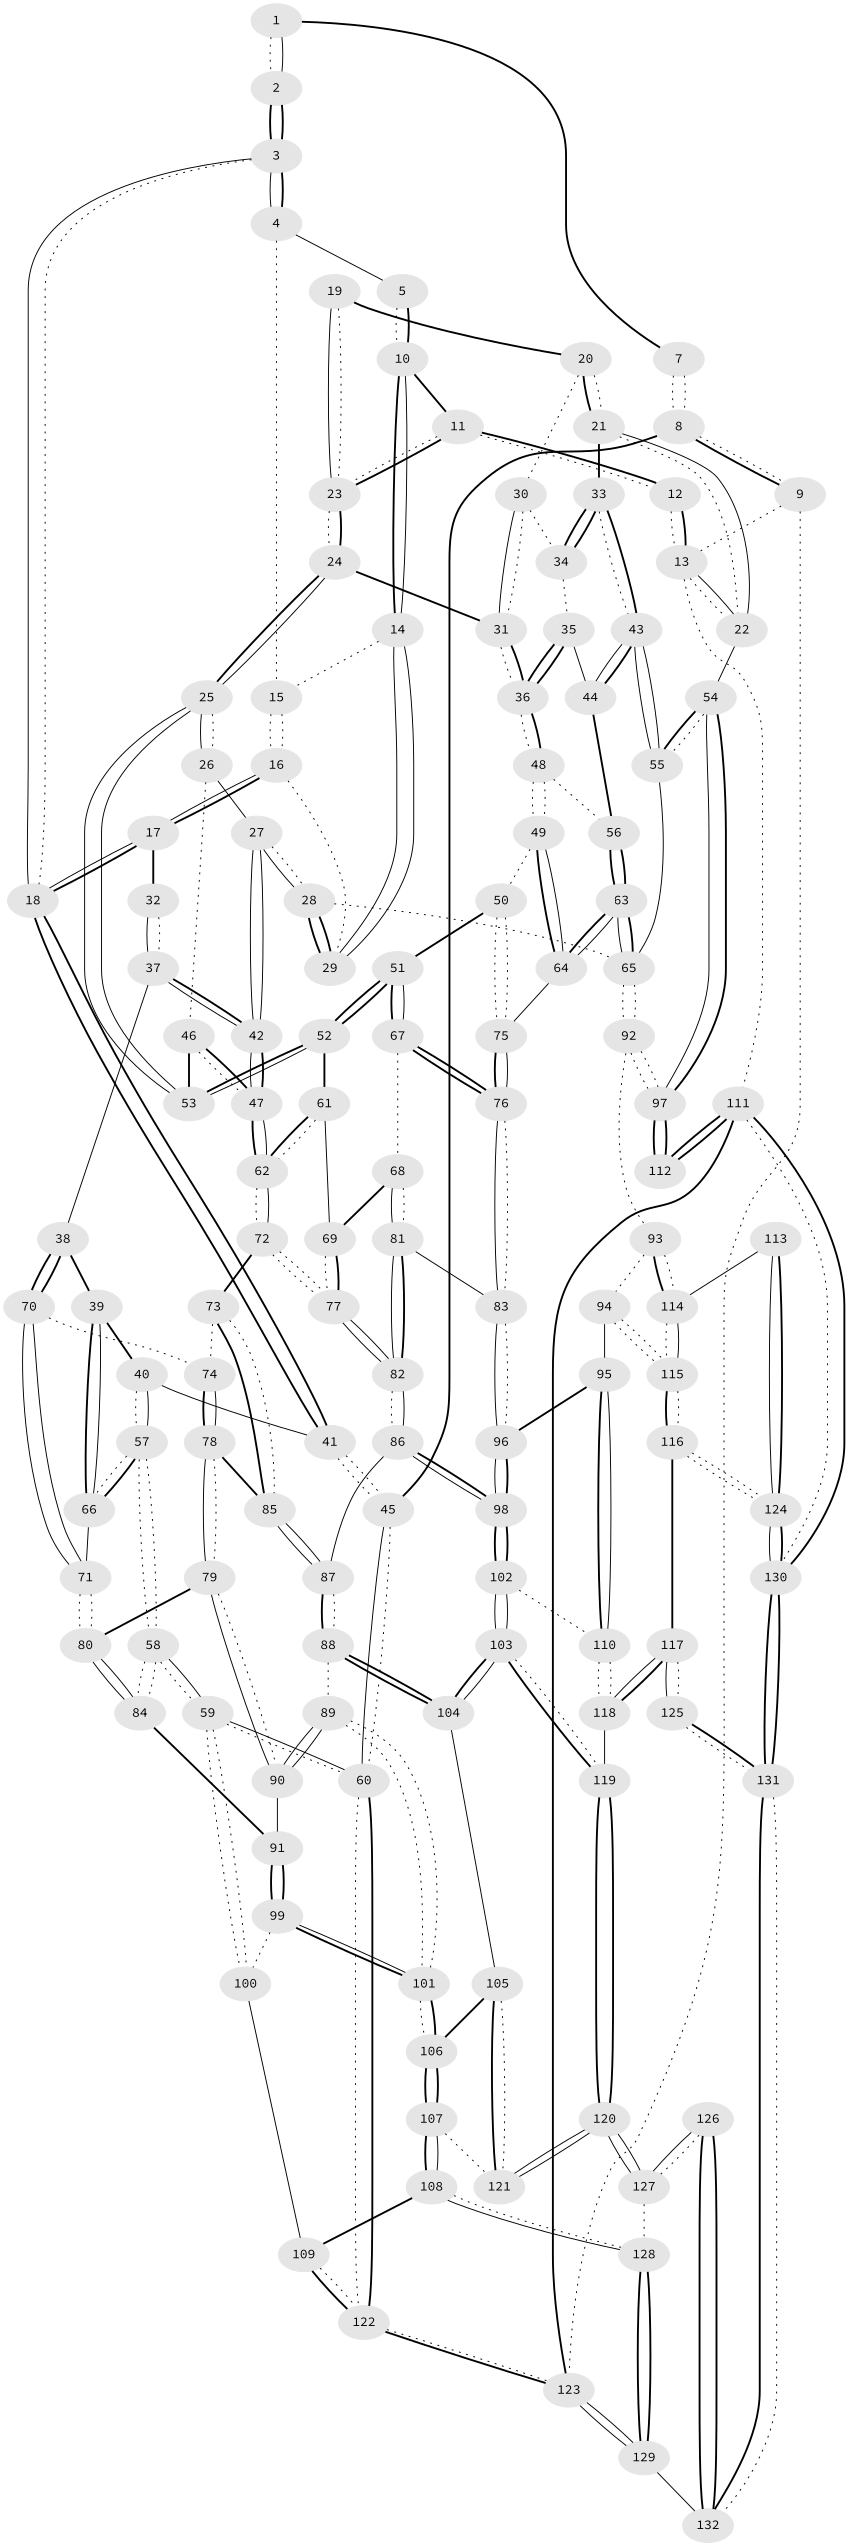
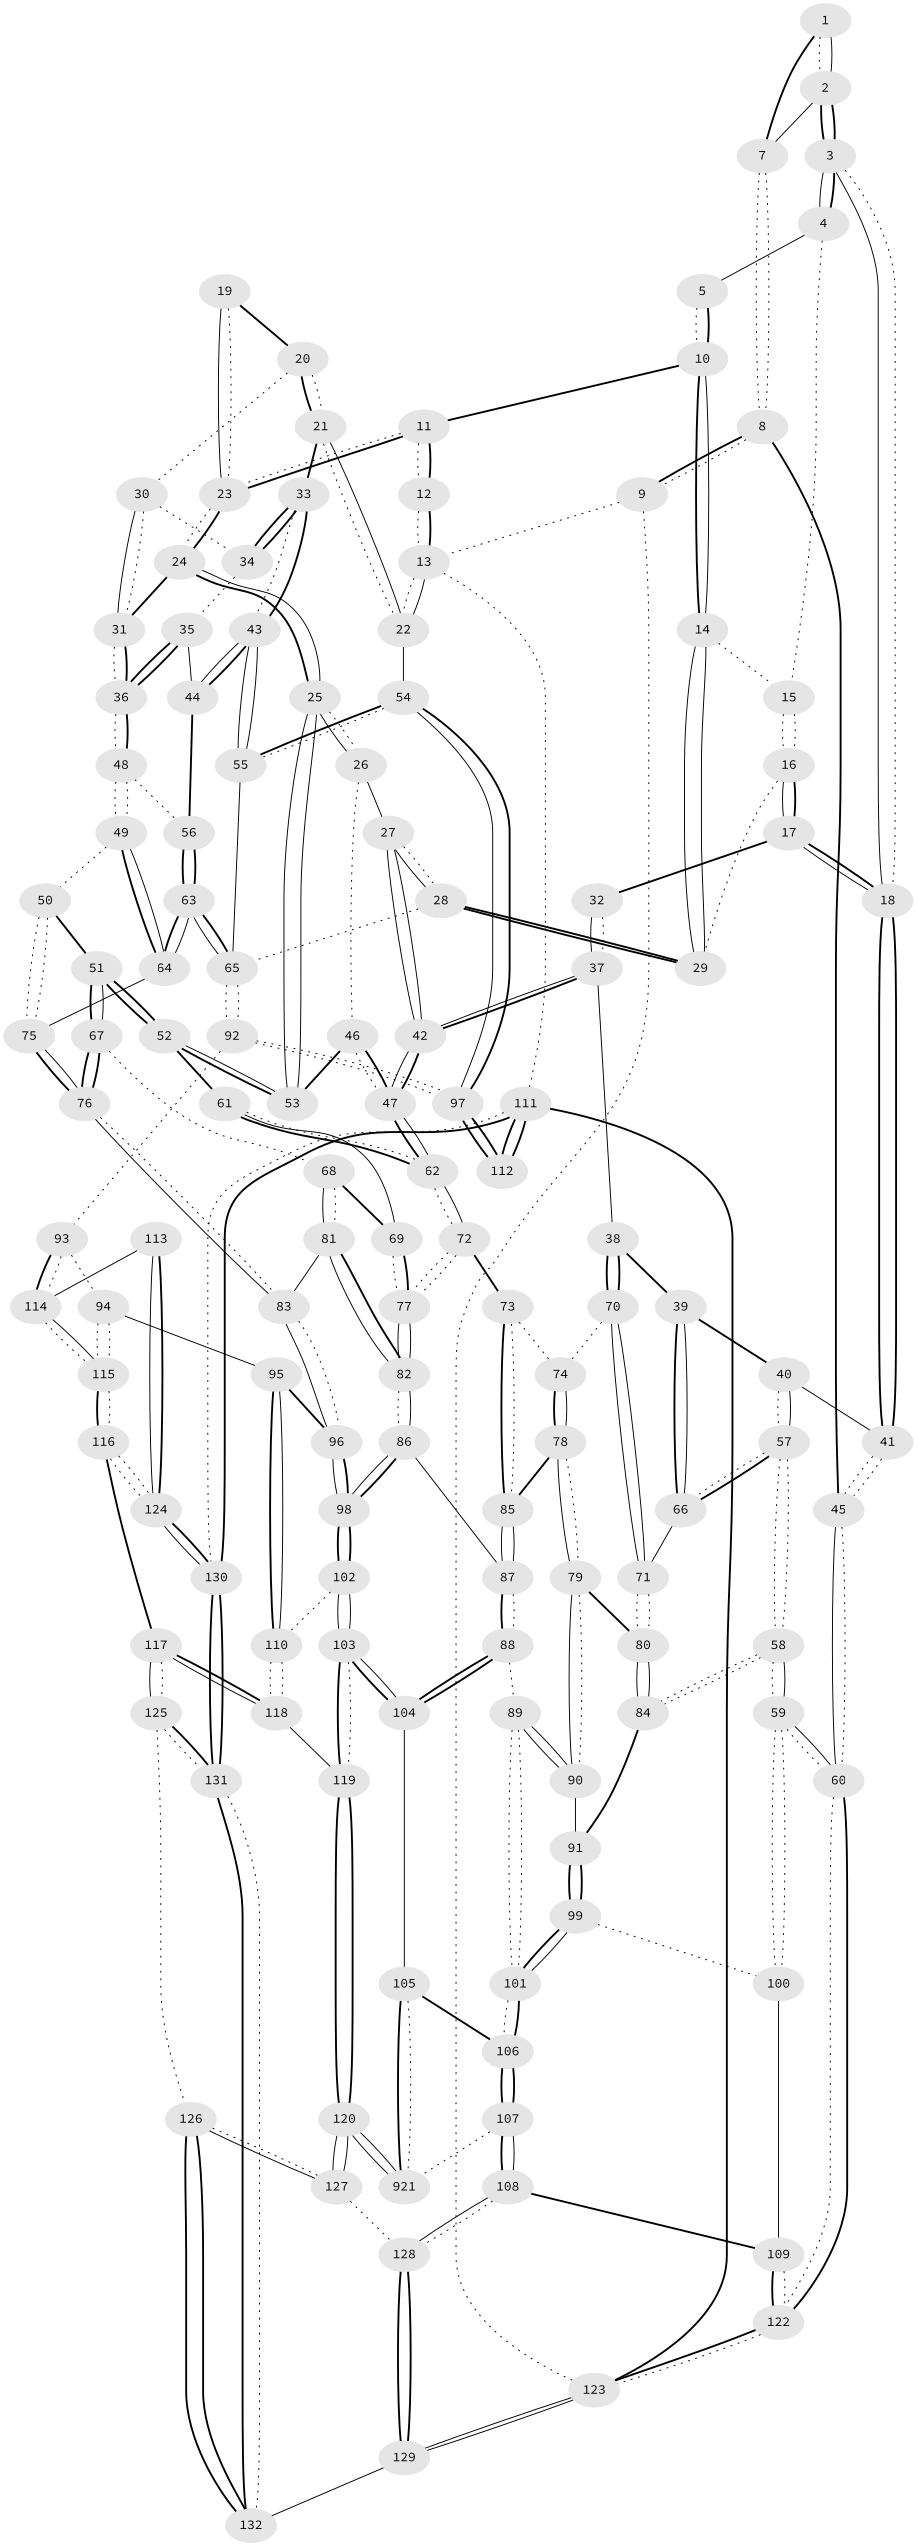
edge "2" -- "7": added
edge "125" -- "126": added
node "121": label "121" -> "921"
